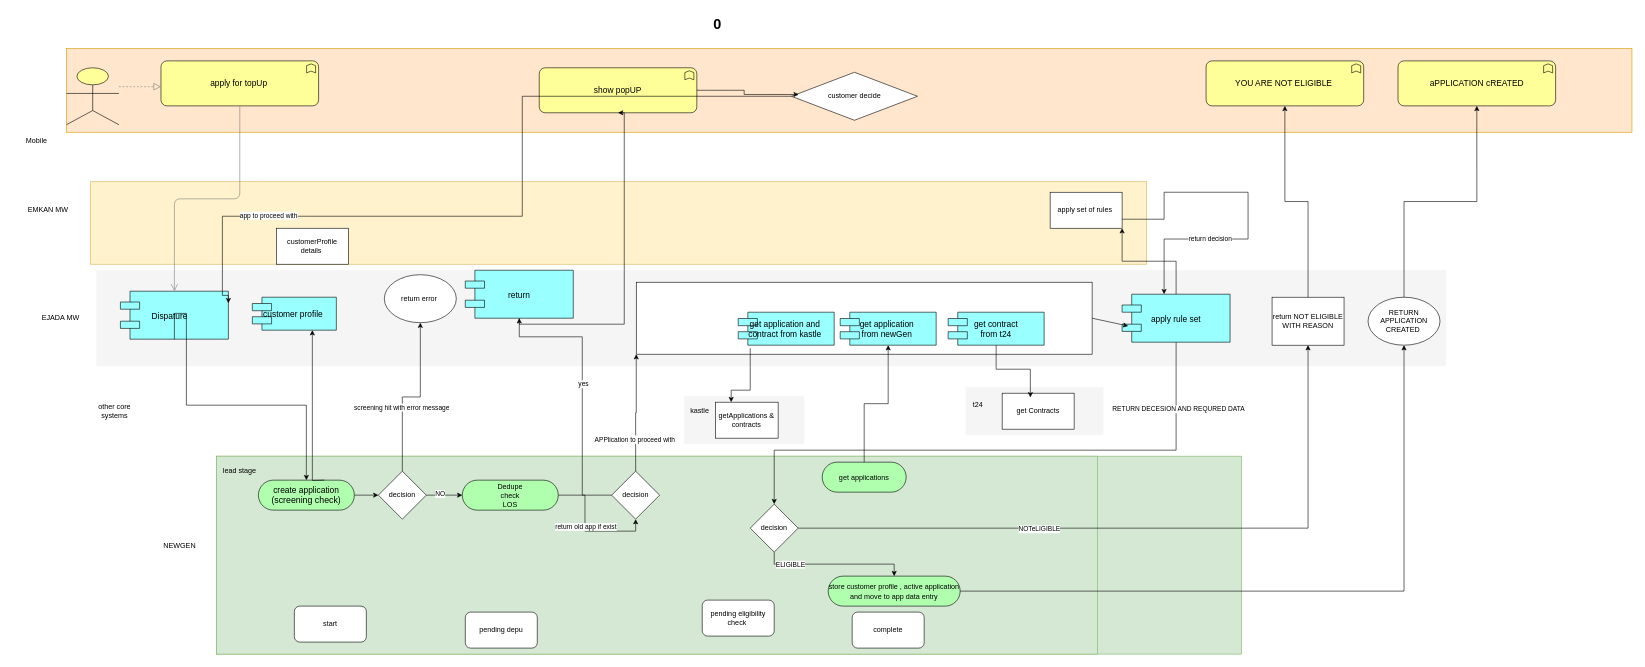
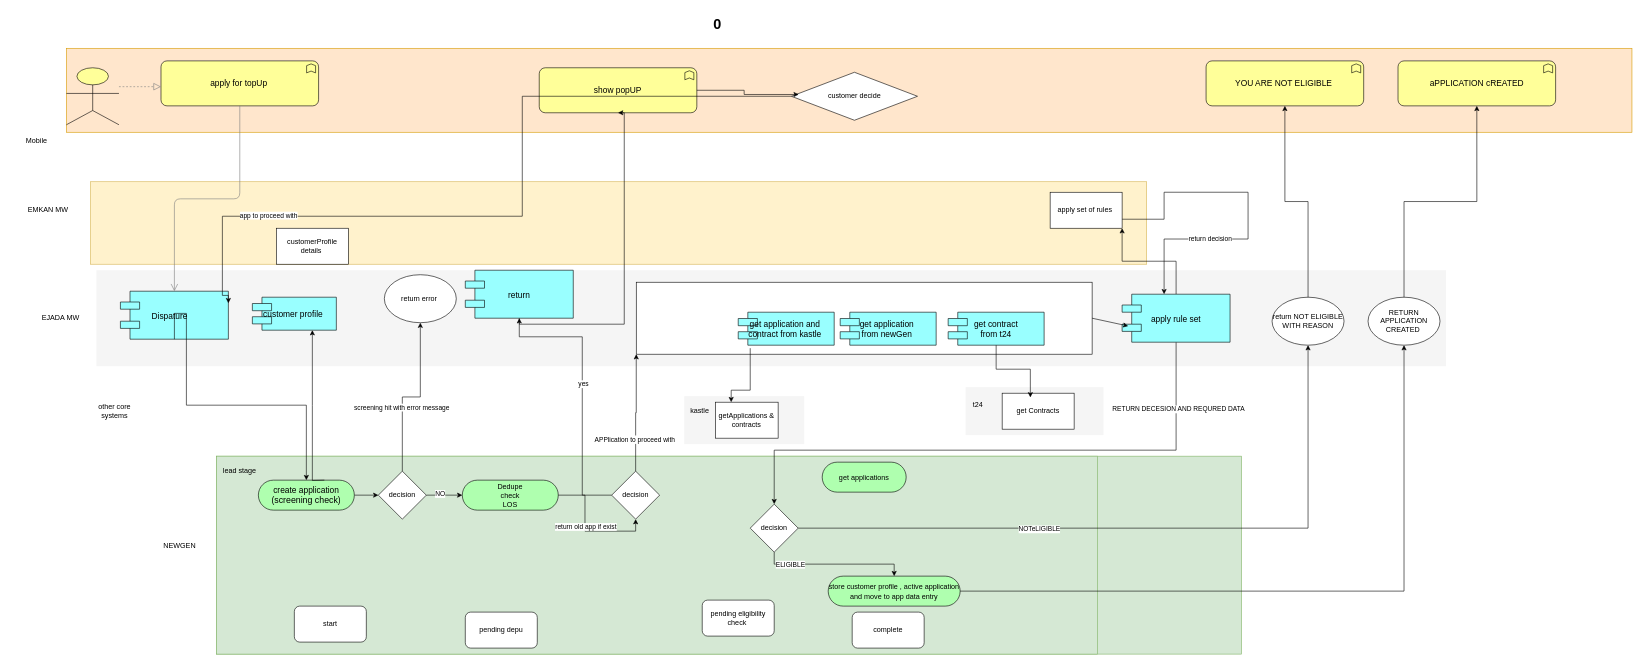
node "return NOT ELIGIBLE WITH REASON": shape rectangle -> ellipse
edge "get applications" -> "get application from newGen": removed
